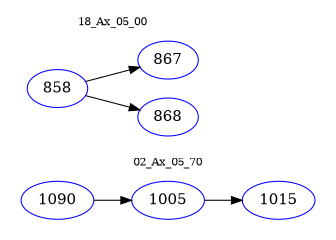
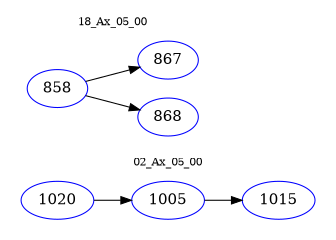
cluster "02_Ax_05_70": label "02_Ax_05_70" -> "02_Ax_05_00"
node "1090": label "1090" -> "1020"
